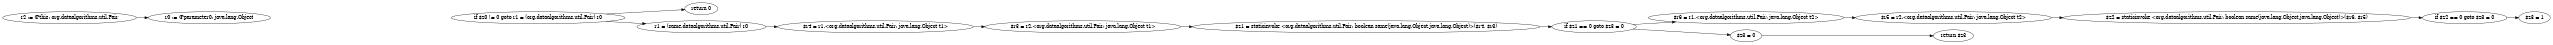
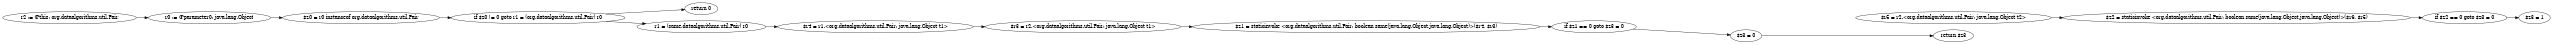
node "$z0 = r0 instanceof org.dataalgorithms.util.Pair": added
node "$r6 = r1.<org.dataalgorithms.util.Pair: java.lang.Object t2>": removed
